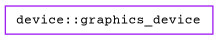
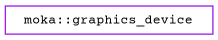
node "device::graphics_device": label "device::graphics_device" -> "moka::graphics_device"
